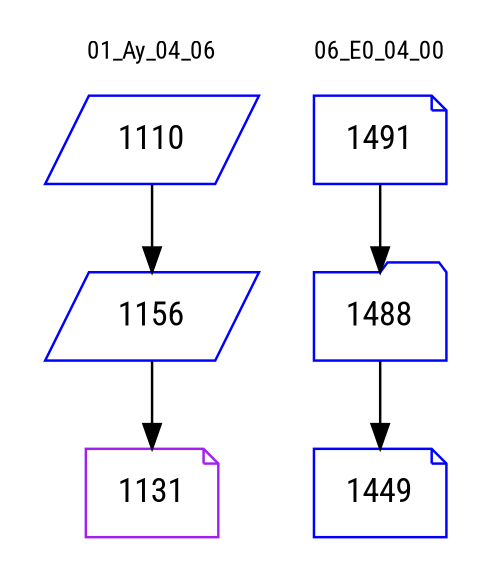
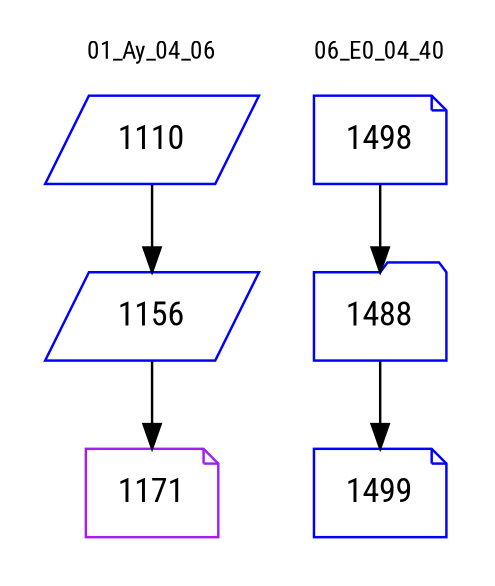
cluster "06_E0_04_00": label "06_E0_04_00" -> "06_E0_04_40"
node "1491": label "1491" -> "1498"
node "1131": label "1131" -> "1171"
node "1449": label "1449" -> "1499"
